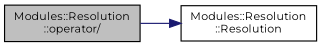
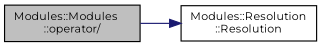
node "Modules::Resolution ::operator/": label "Modules::Resolution ::operator/" -> "Modules::Modules ::operator/"
